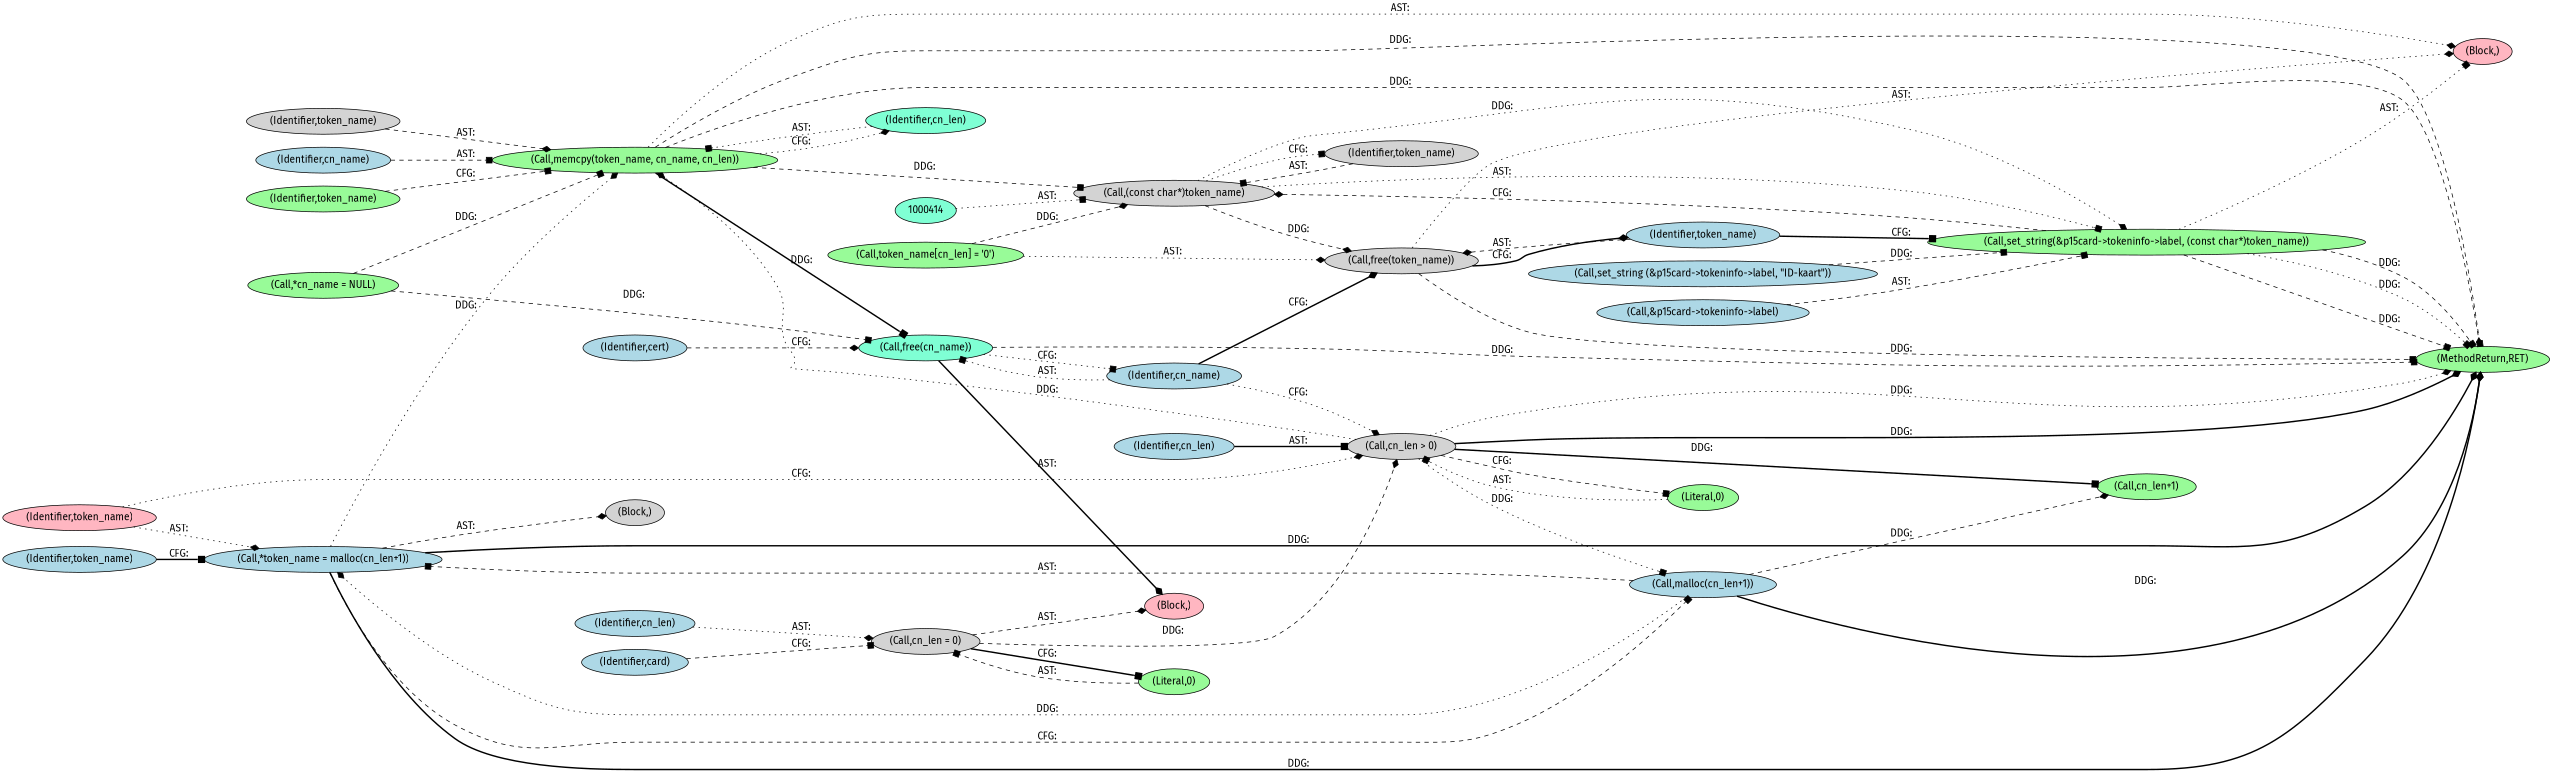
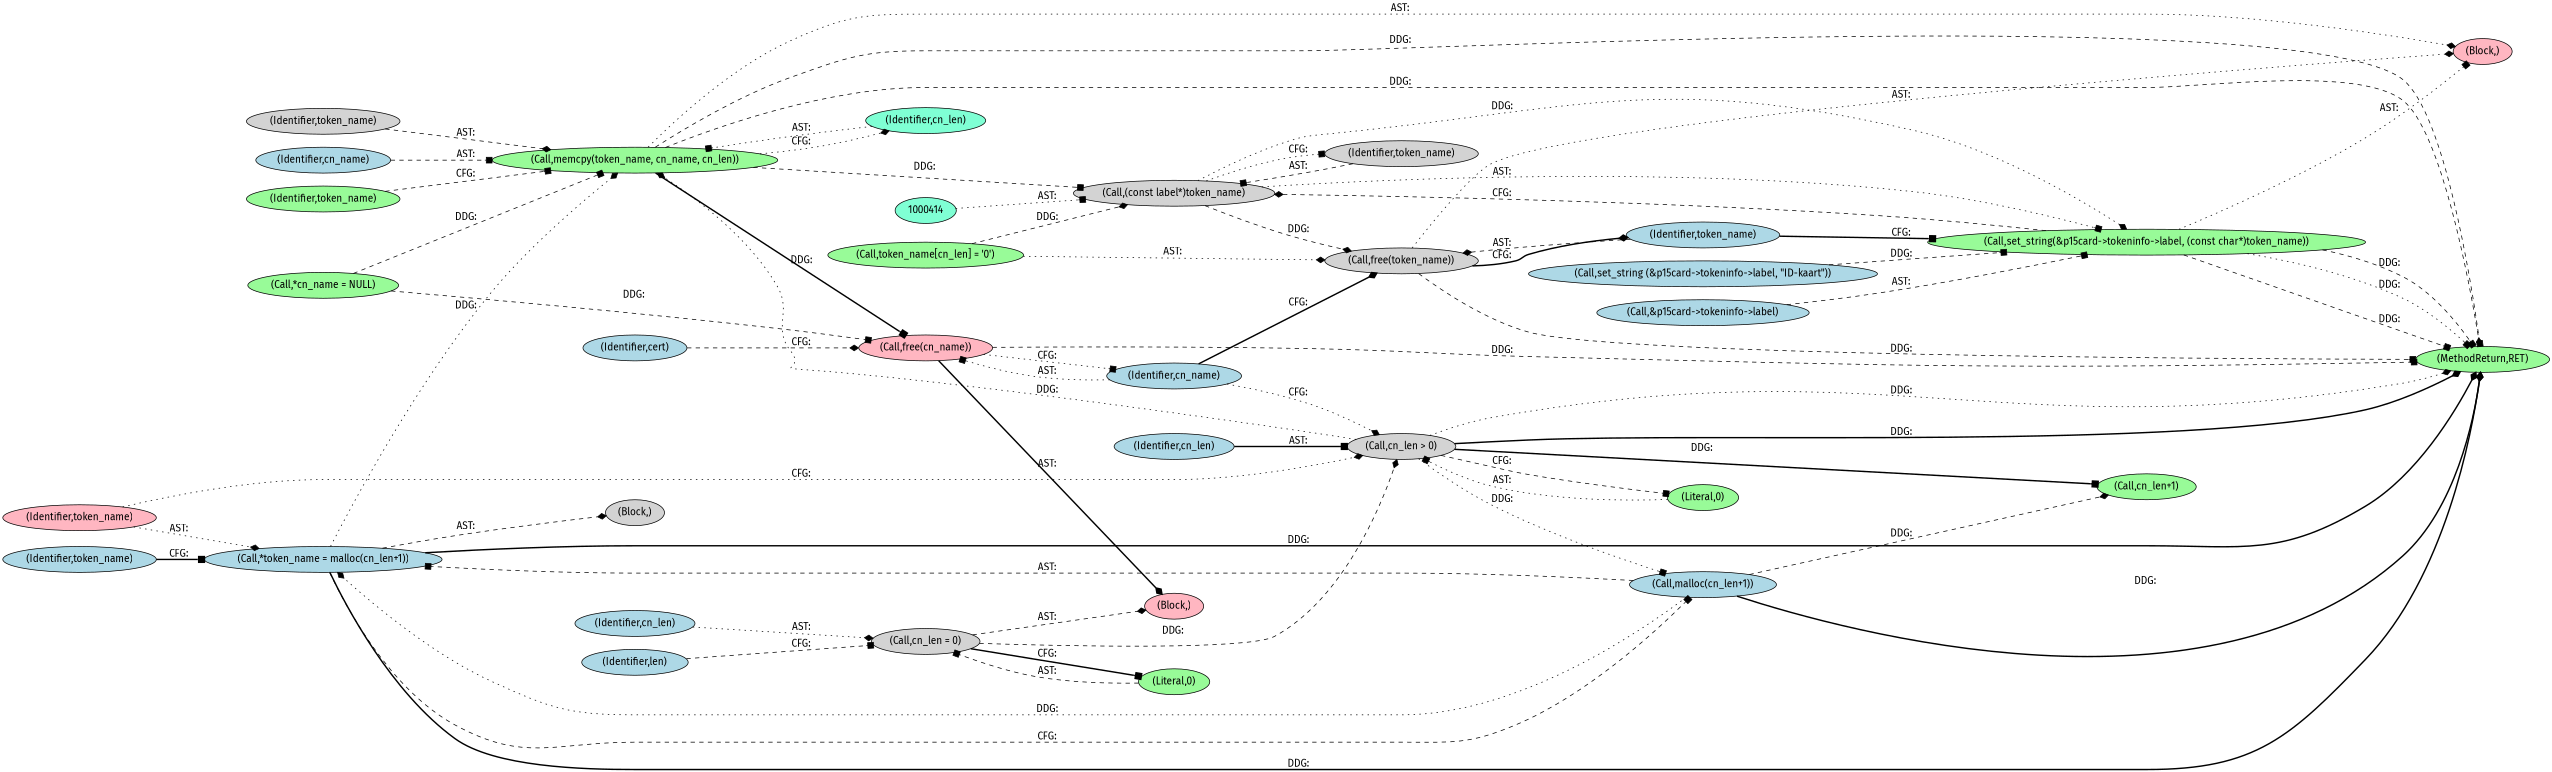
node "(Call,(const char*)token_name)": label "(Call,(const char*)token_name)" -> "(Call,(const label*)token_name)"
node "(Call,free(cn_name))": fillcolor aquamarine -> lightpink
node "(Identifier,card)": label "(Identifier,card)" -> "(Identifier,len)"
